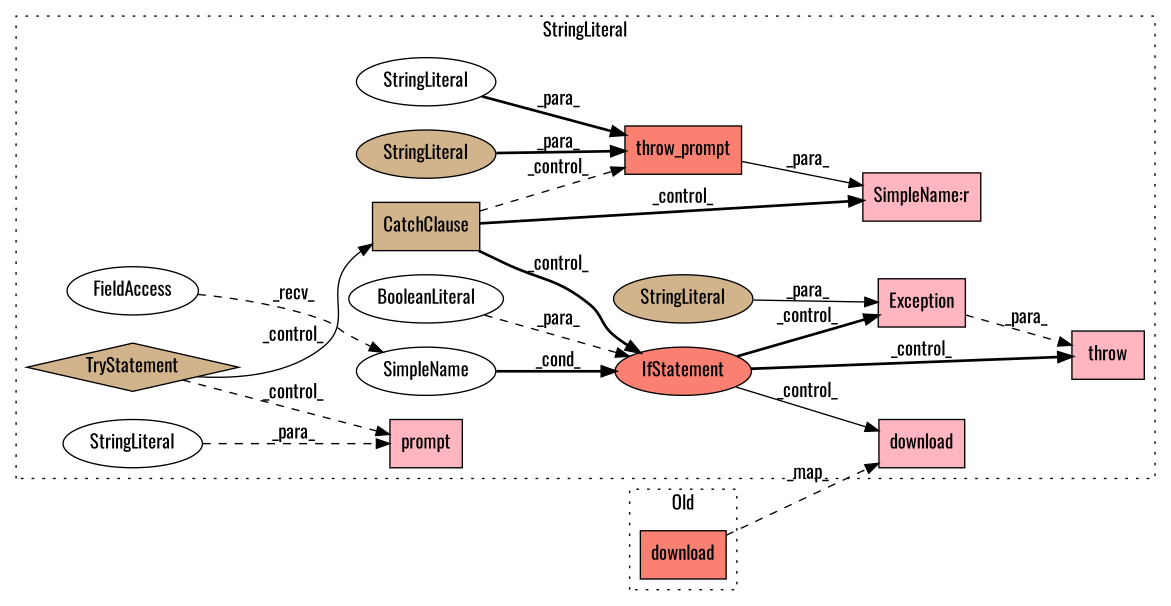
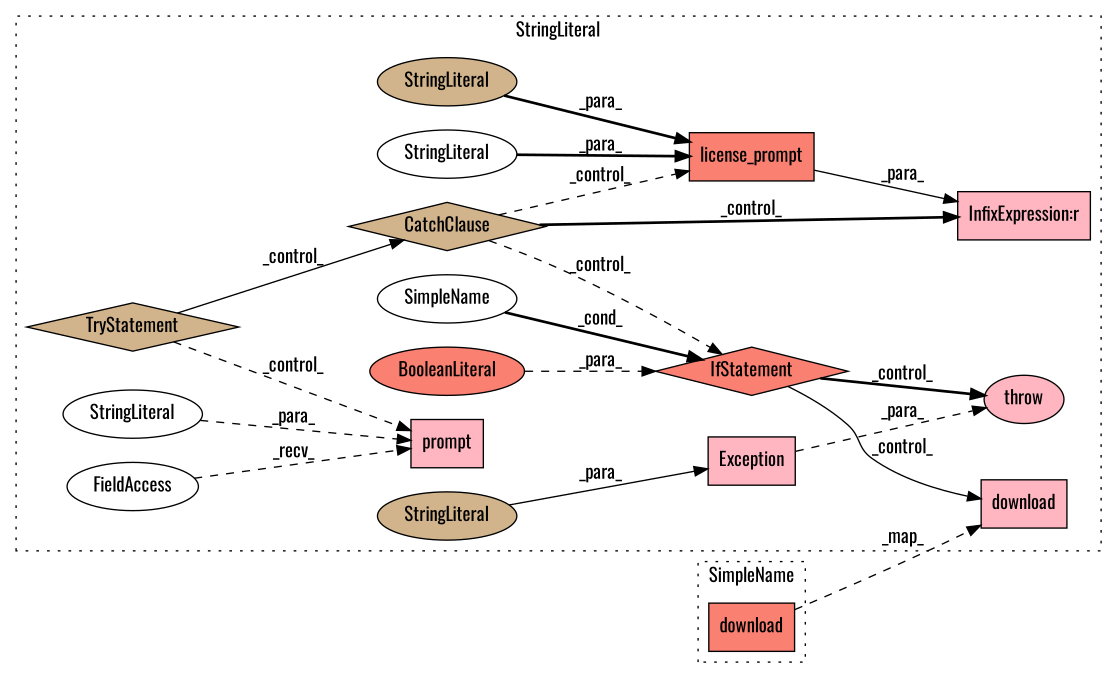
node "throw_prompt": label "throw_prompt" -> "license_prompt"
node "SimpleName:r": label "SimpleName:r" -> "InfixExpression:r"
node "CatchClause": shape box -> diamond
edge "CatchClause" -> "IfStatement": style bold -> dashed
node "BooleanLiteral": fillcolor white -> salmon
edge "FieldAccess" -> "SimpleName": now "FieldAccess" -> "prompt"
edge "IfStatement" -> "Exception": removed, label "_control_"
node "throw": shape box -> ellipse
node "IfStatement": shape ellipse -> diamond
cluster "Old": label "Old" -> "SimpleName"
